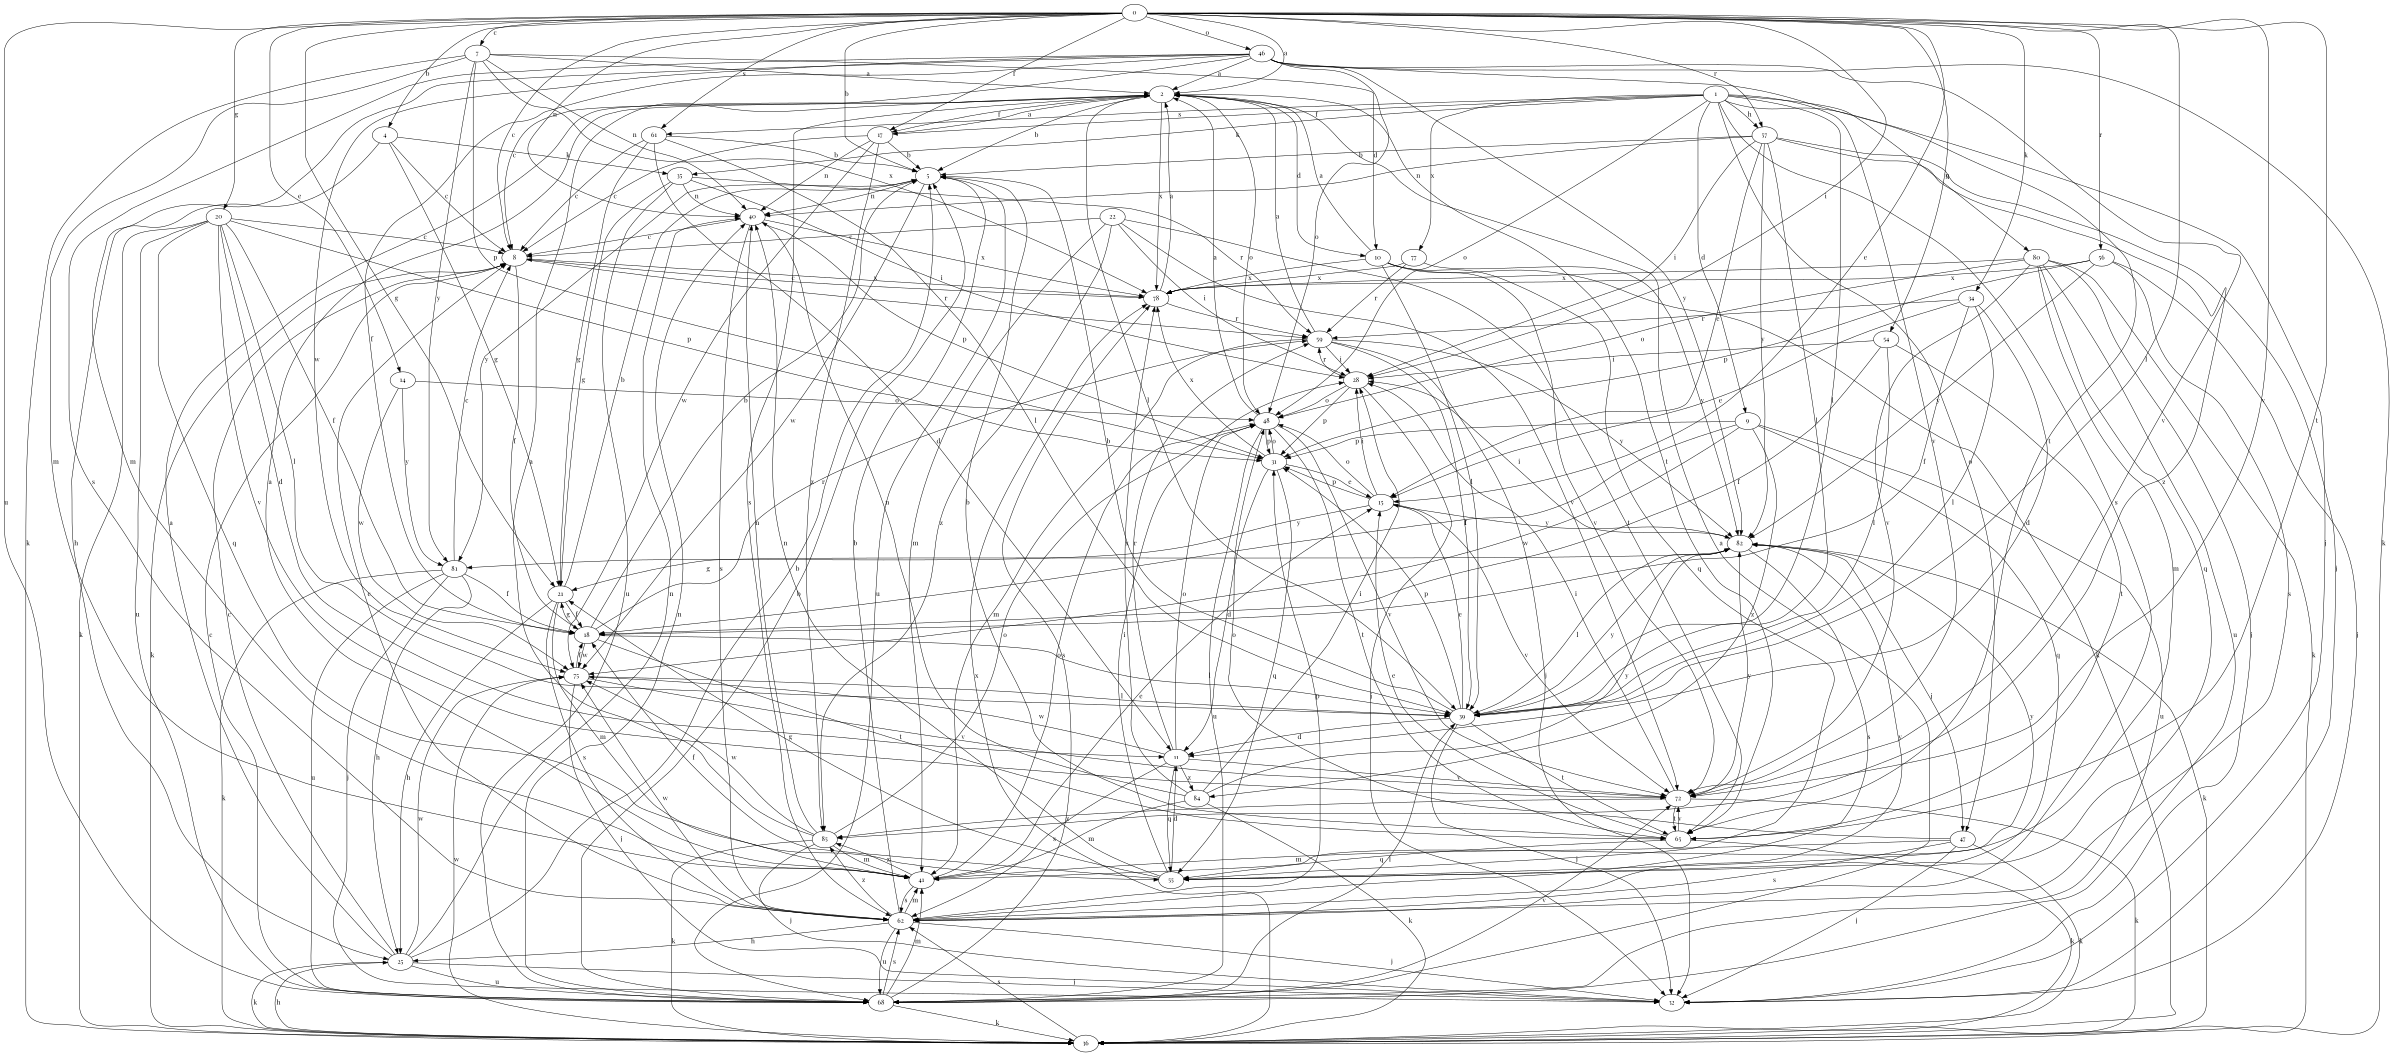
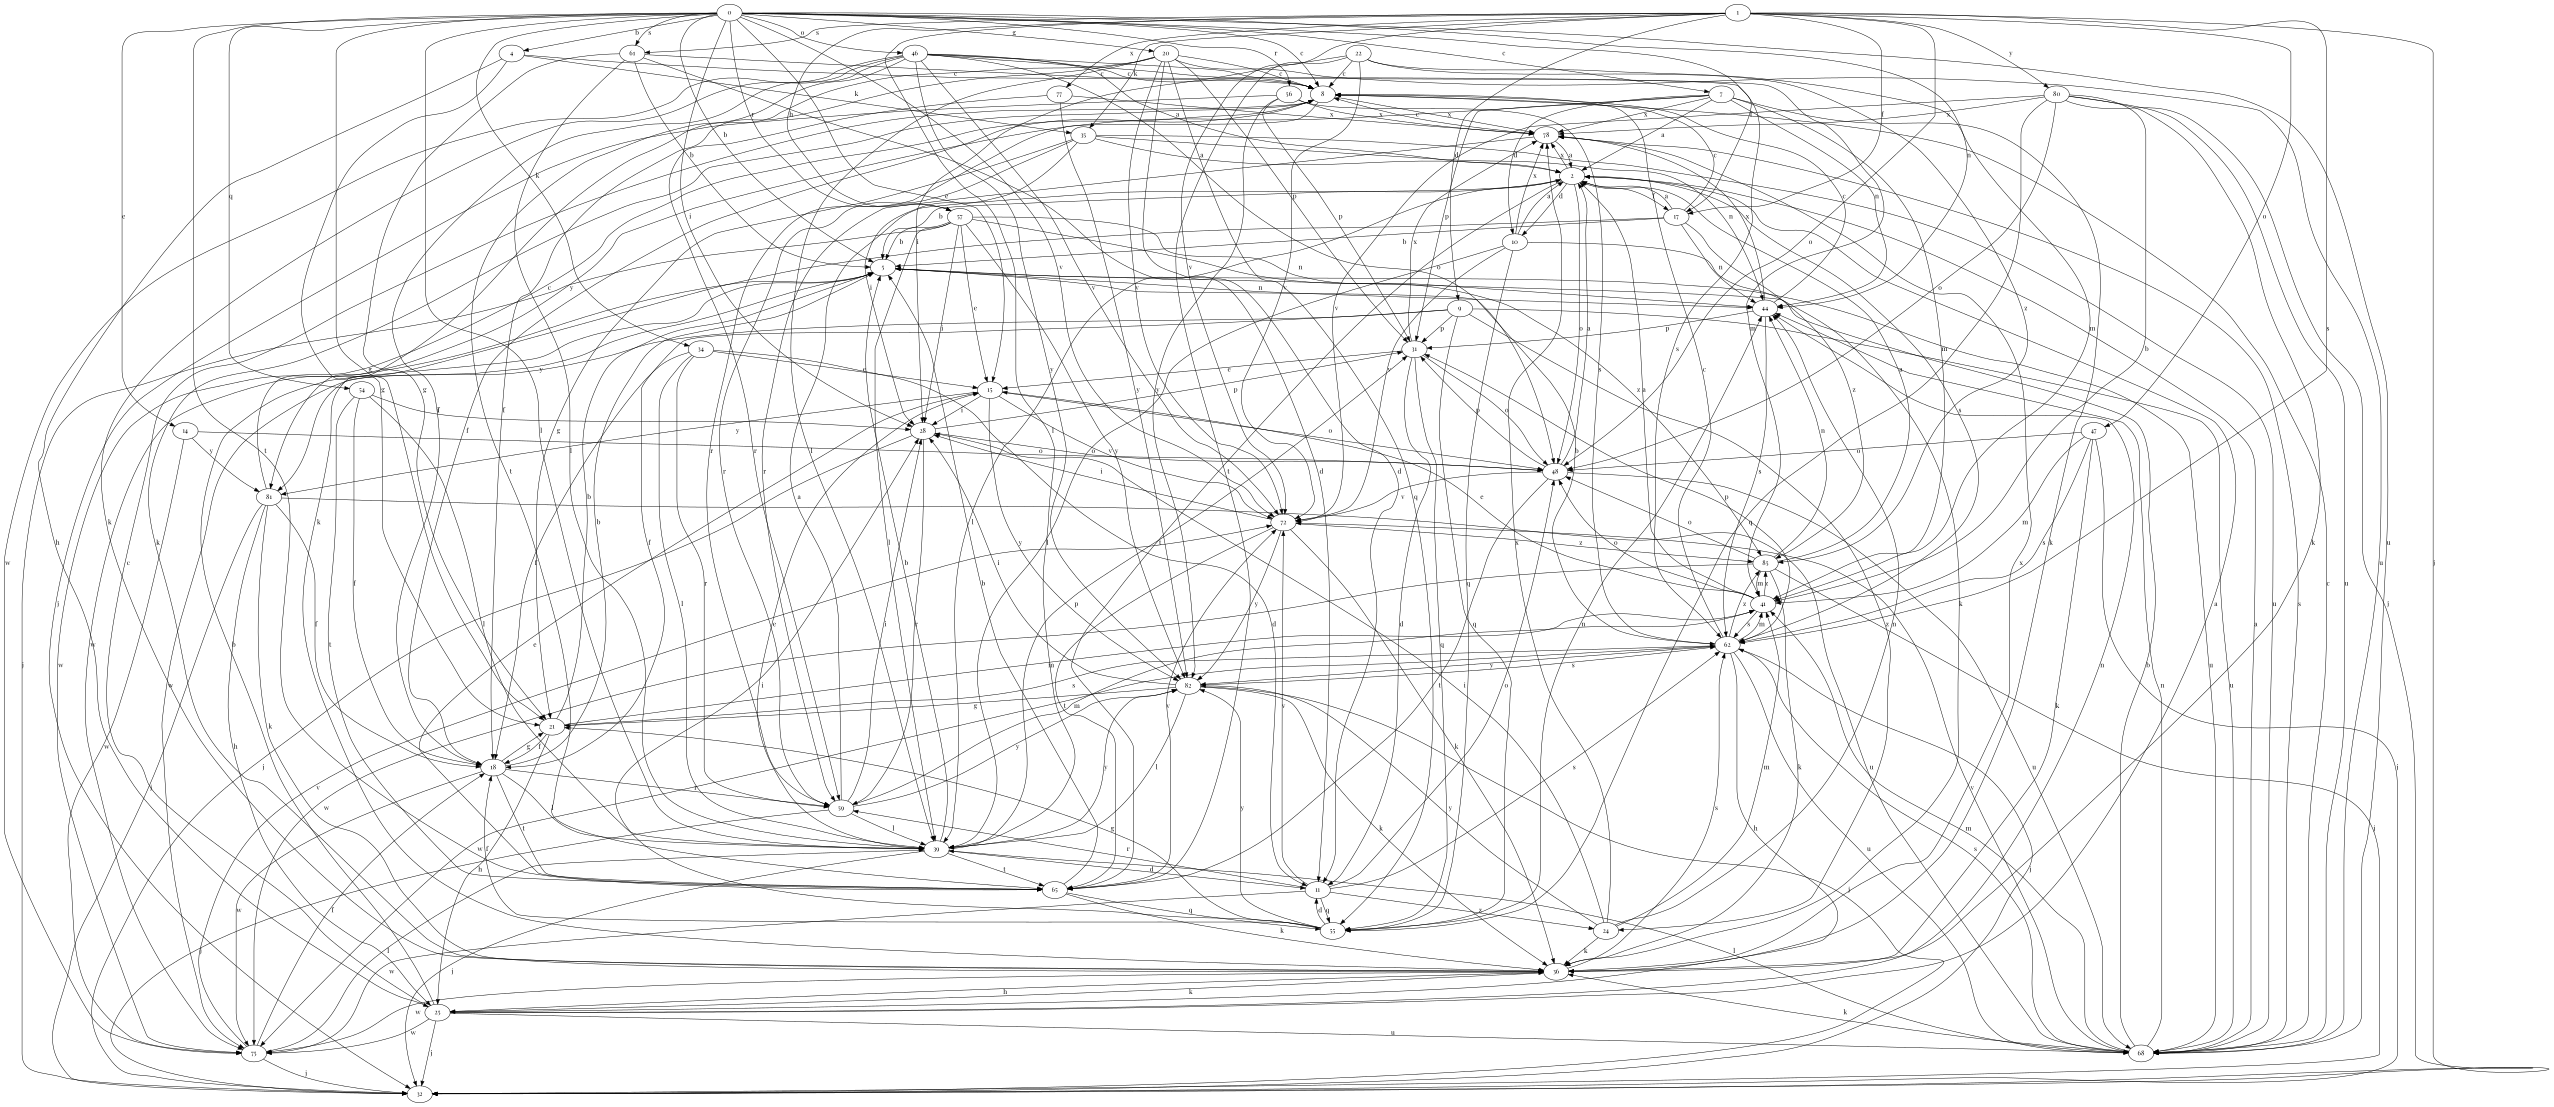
edge "0" -> "2": now "35" -> "2"
node "40": label "40" -> "44"
edge "15" -> "31": removed, label "p"
edge "80" -> "41": label "m" -> "b"
edge "82" -> "47": now "82" -> "32"
node "84": label "84" -> "24"
